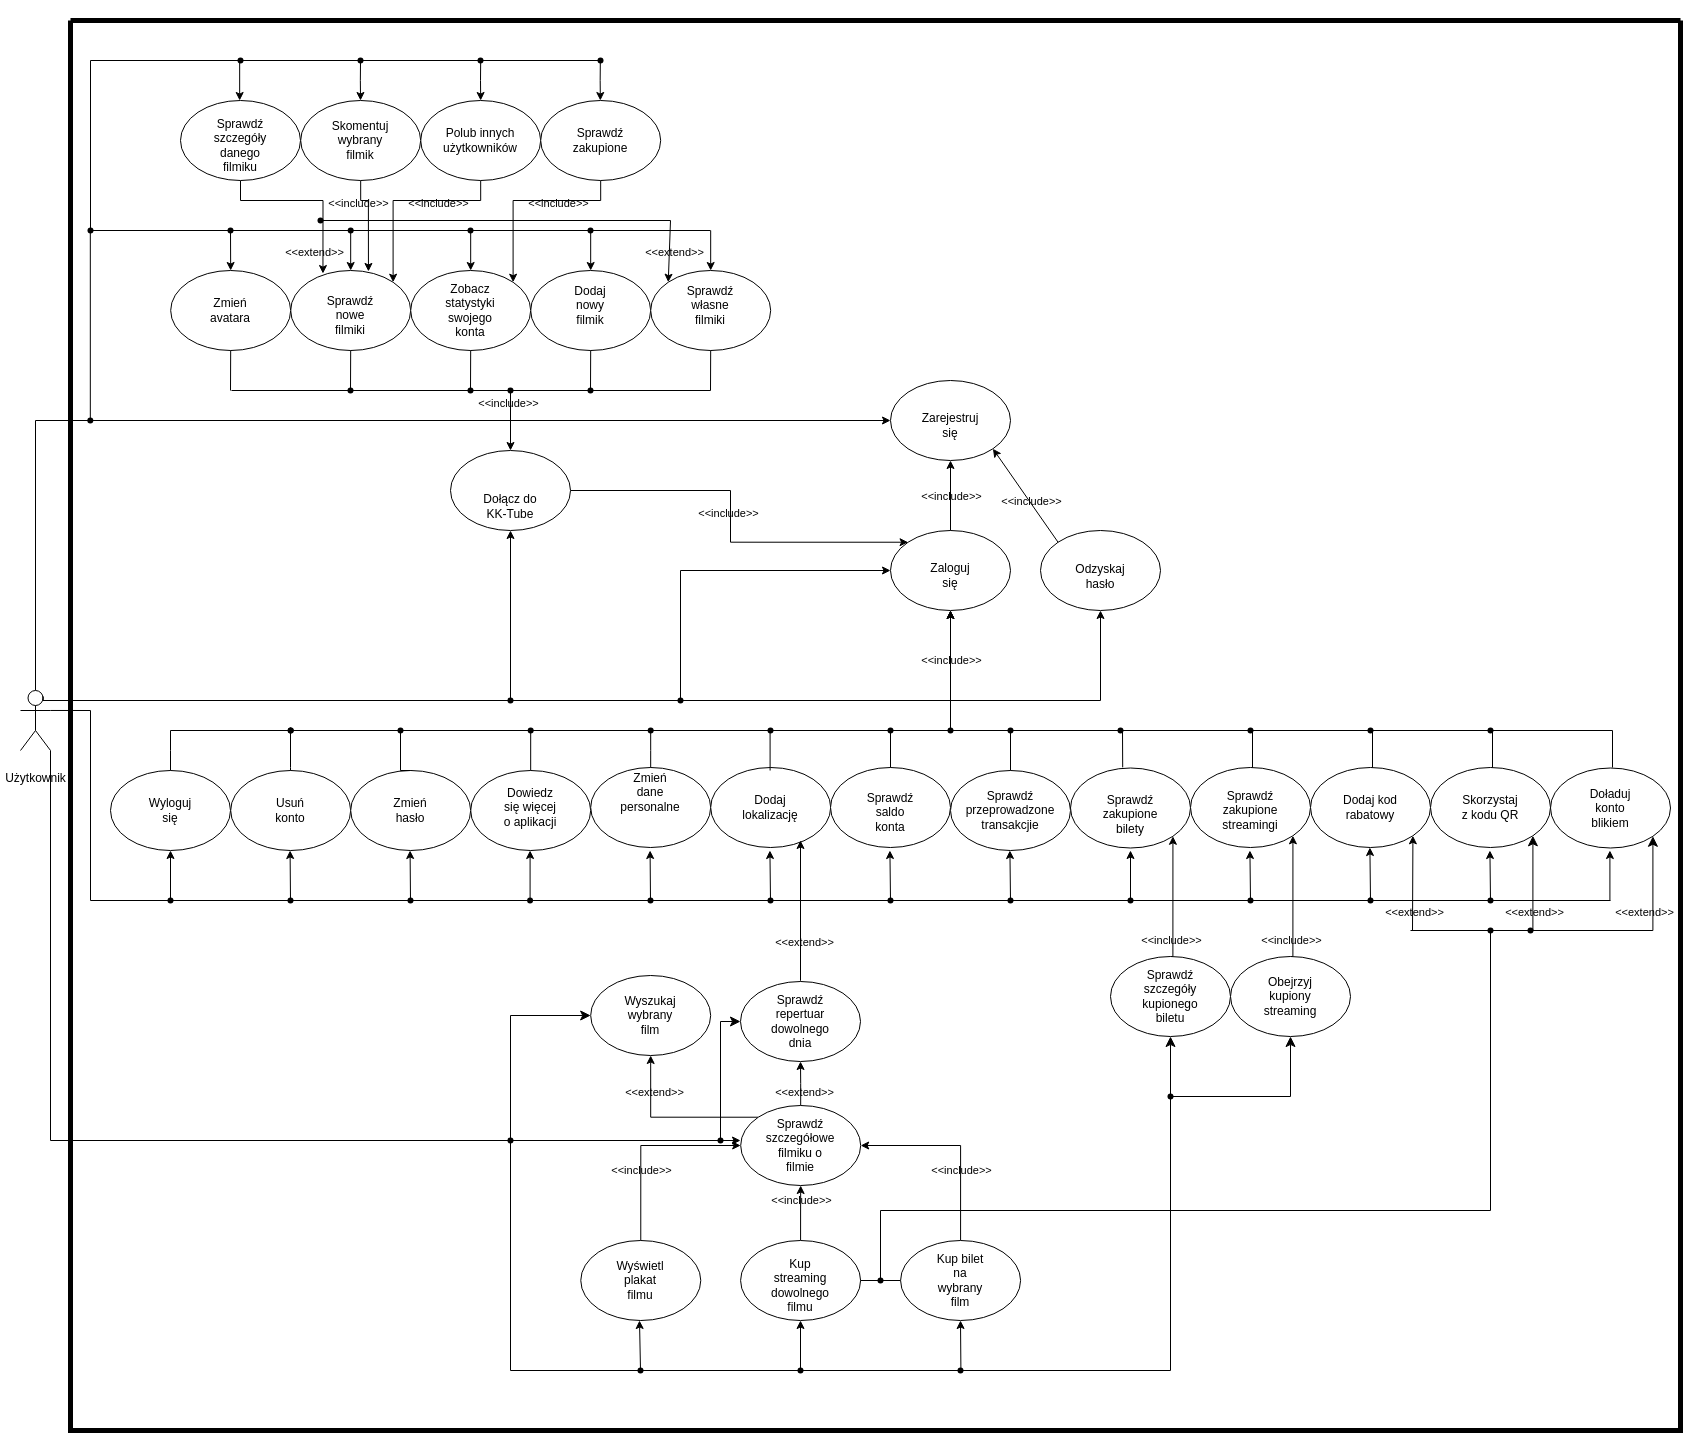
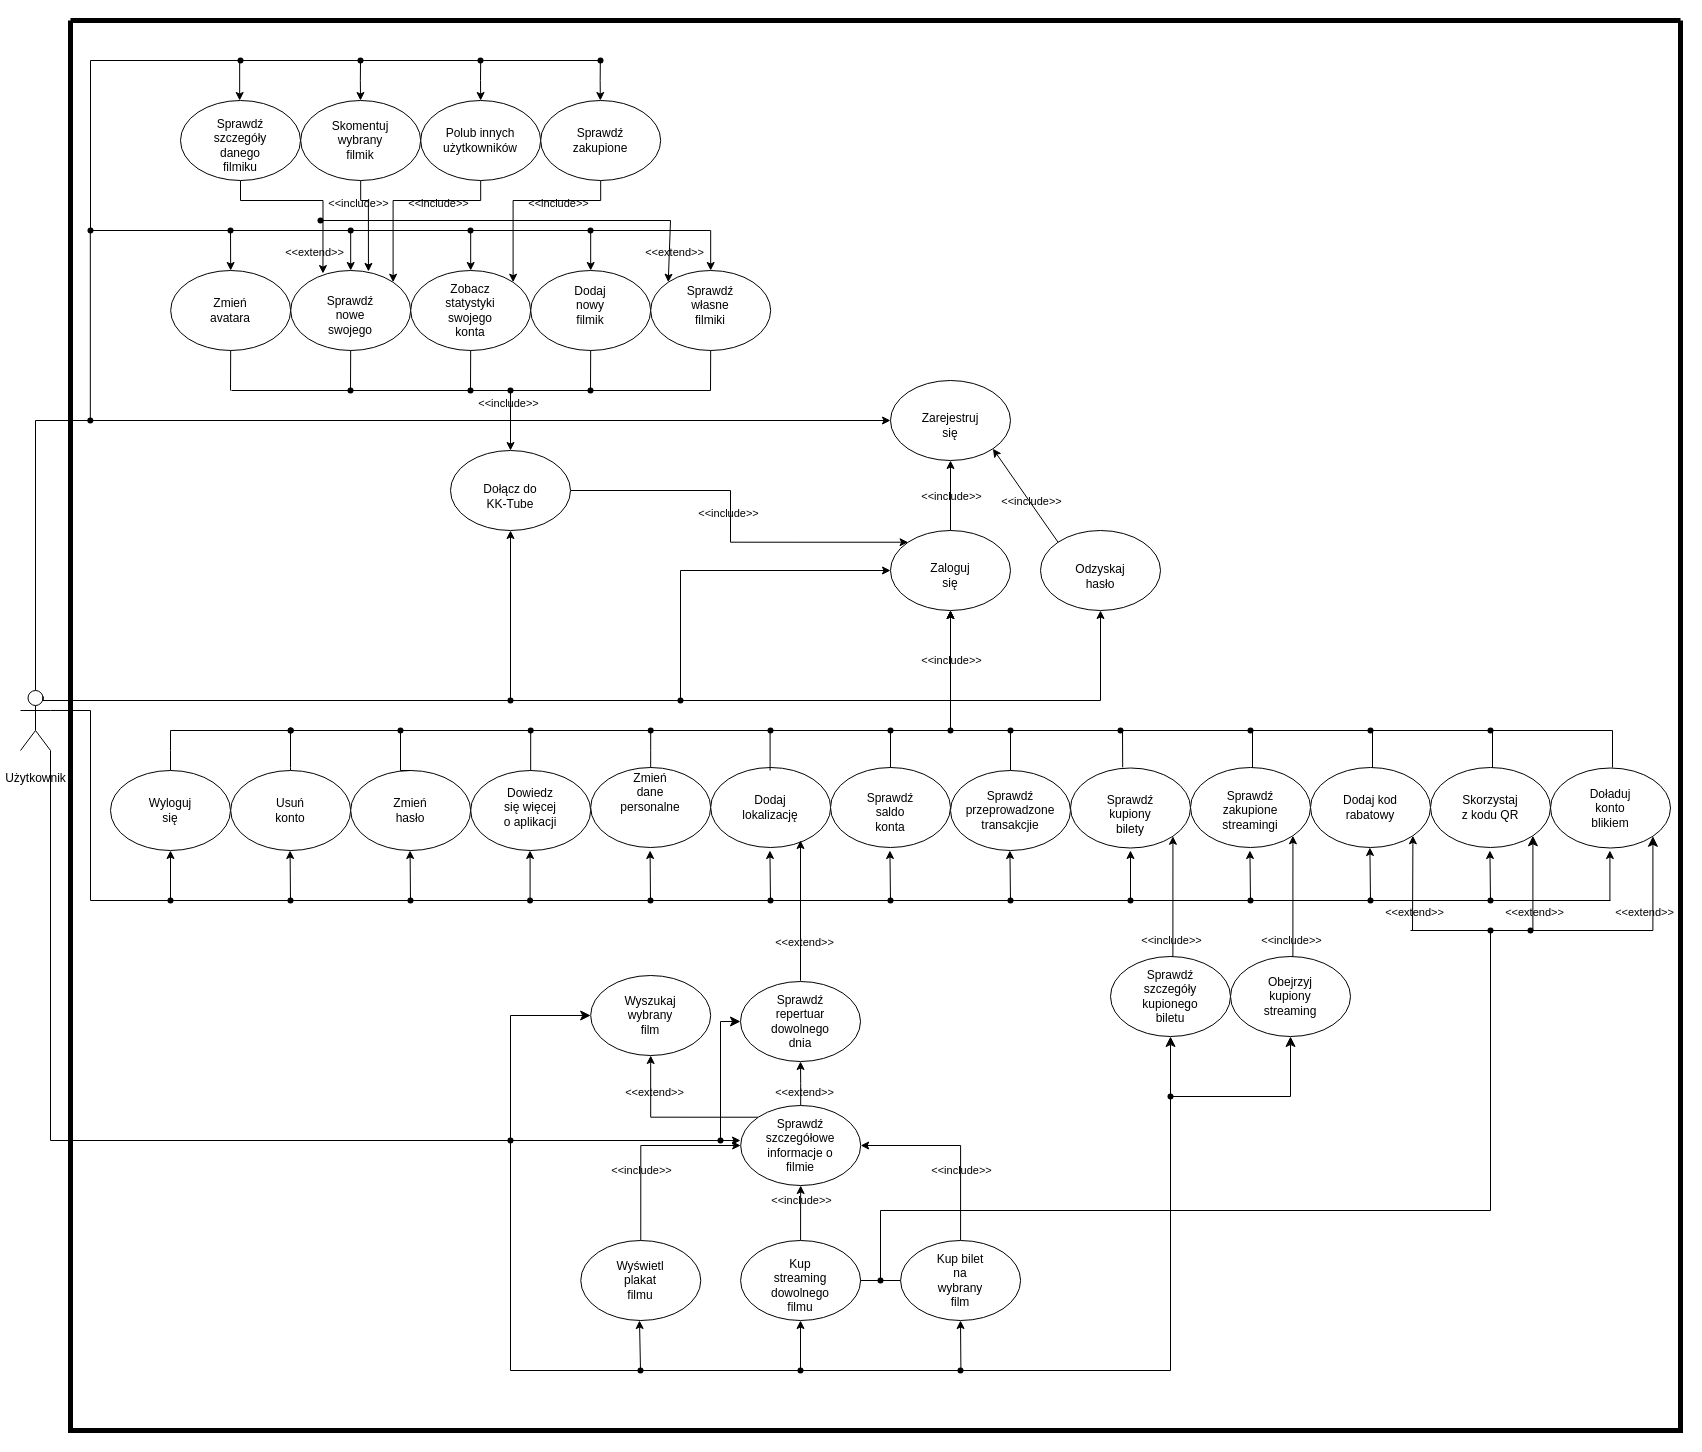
node "Sprawdź nowe filmiki": label "Sprawdź nowe filmiki" -> "Sprawdź nowe swojego"
node "Dołącz do KK-Tube": moved (511, 507) -> (511, 497)
node "Sprawdź zakupione bilety": label "Sprawdź zakupione bilety" -> "Sprawdź kupiony bilety"
node "Sprawdź szczegółowe filmiku o filmie": label "Sprawdź szczegółowe filmiku o filmie" -> "Sprawdź szczegółowe informacje o filmie"
